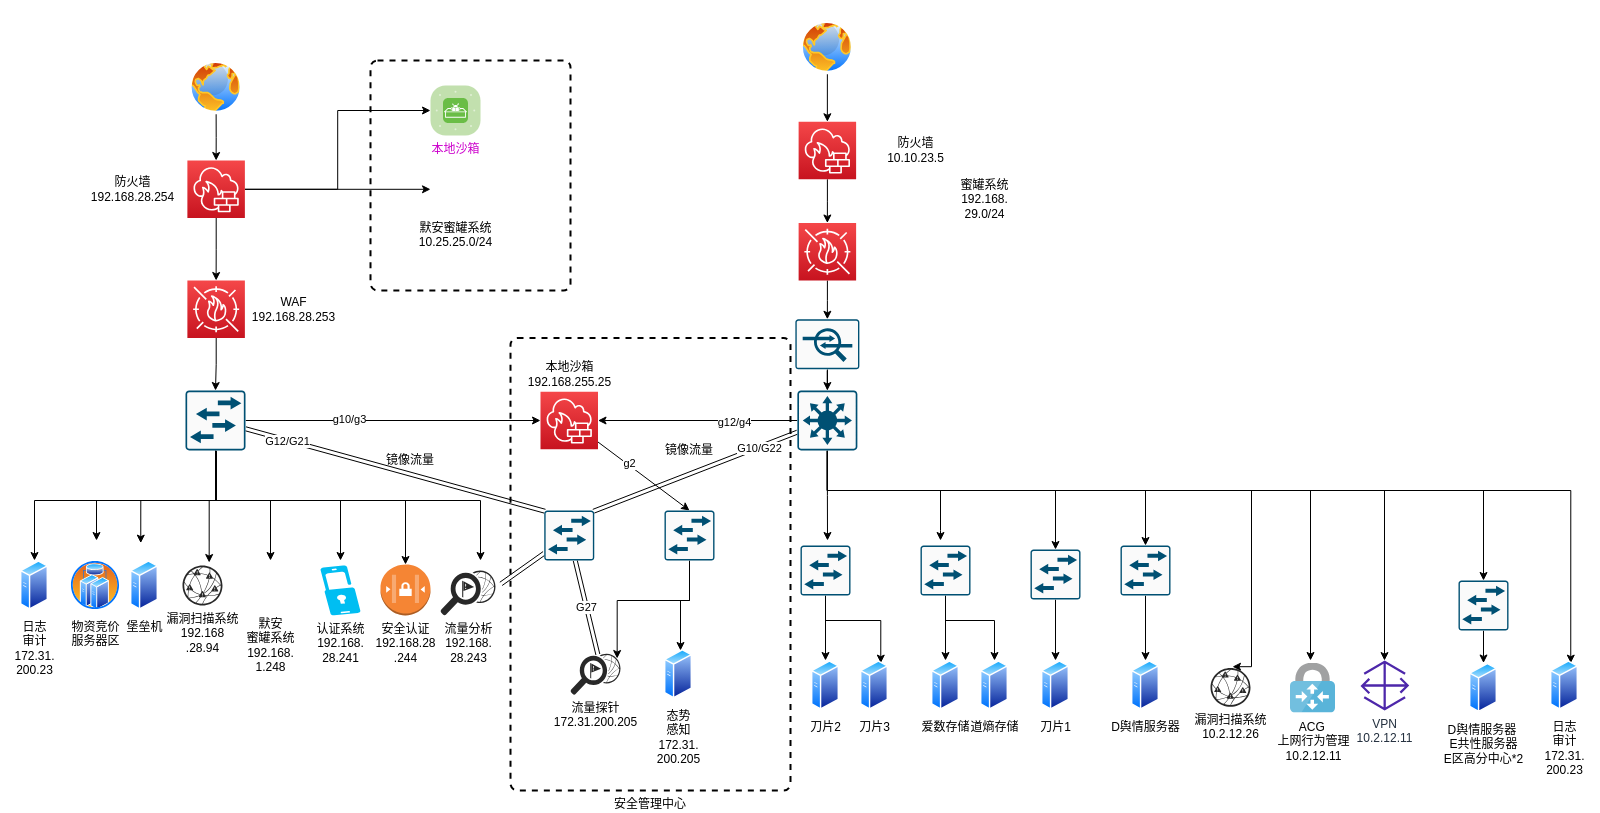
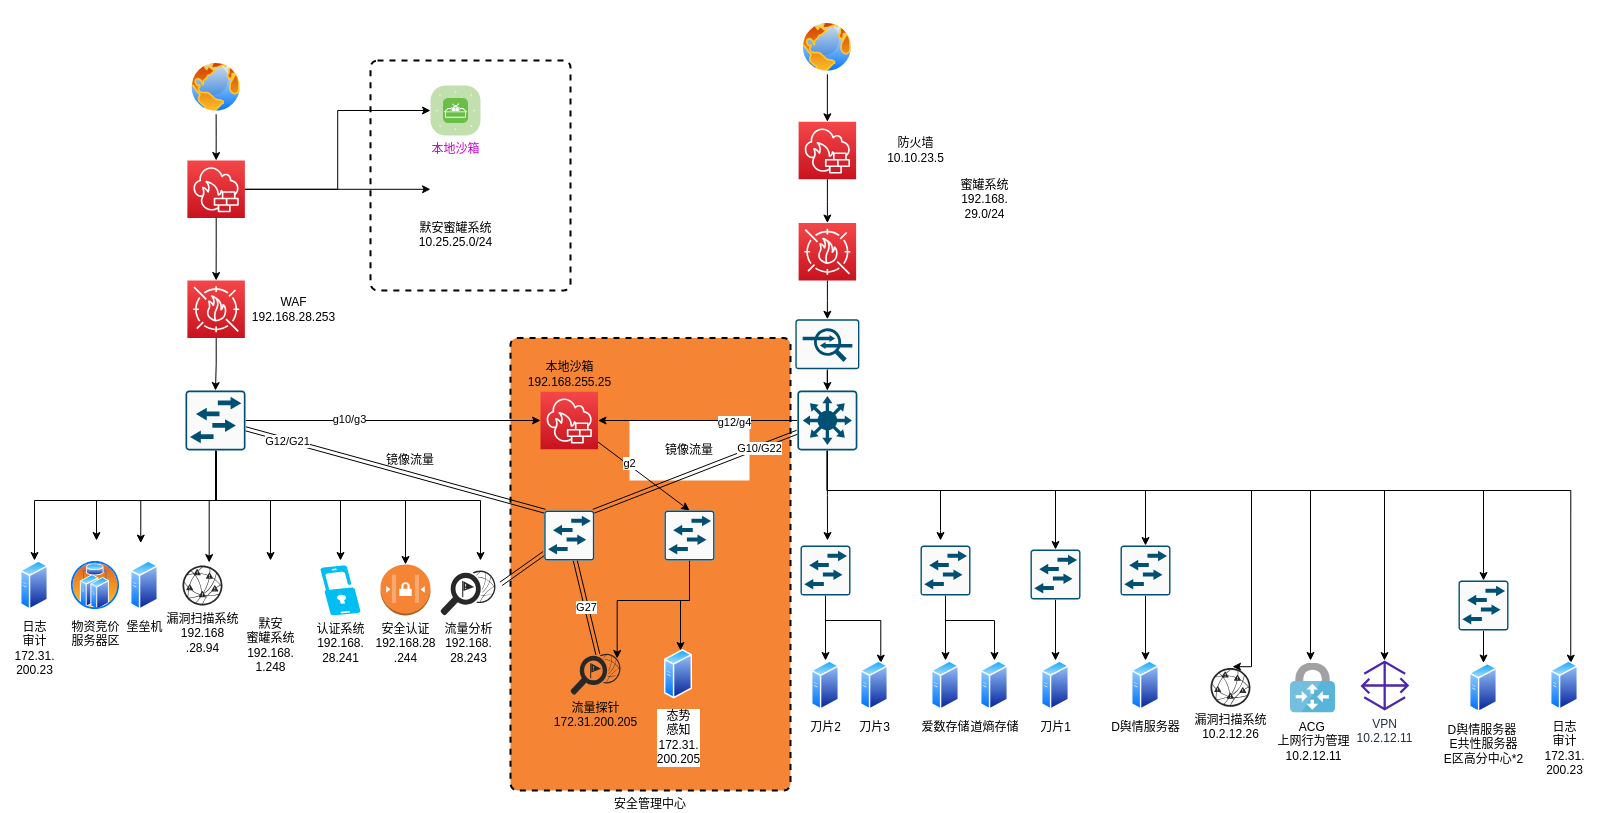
node "防火墙 192.168.28.254": removed
node "安全管理中心": fillcolor #ffffff -> #f58534
